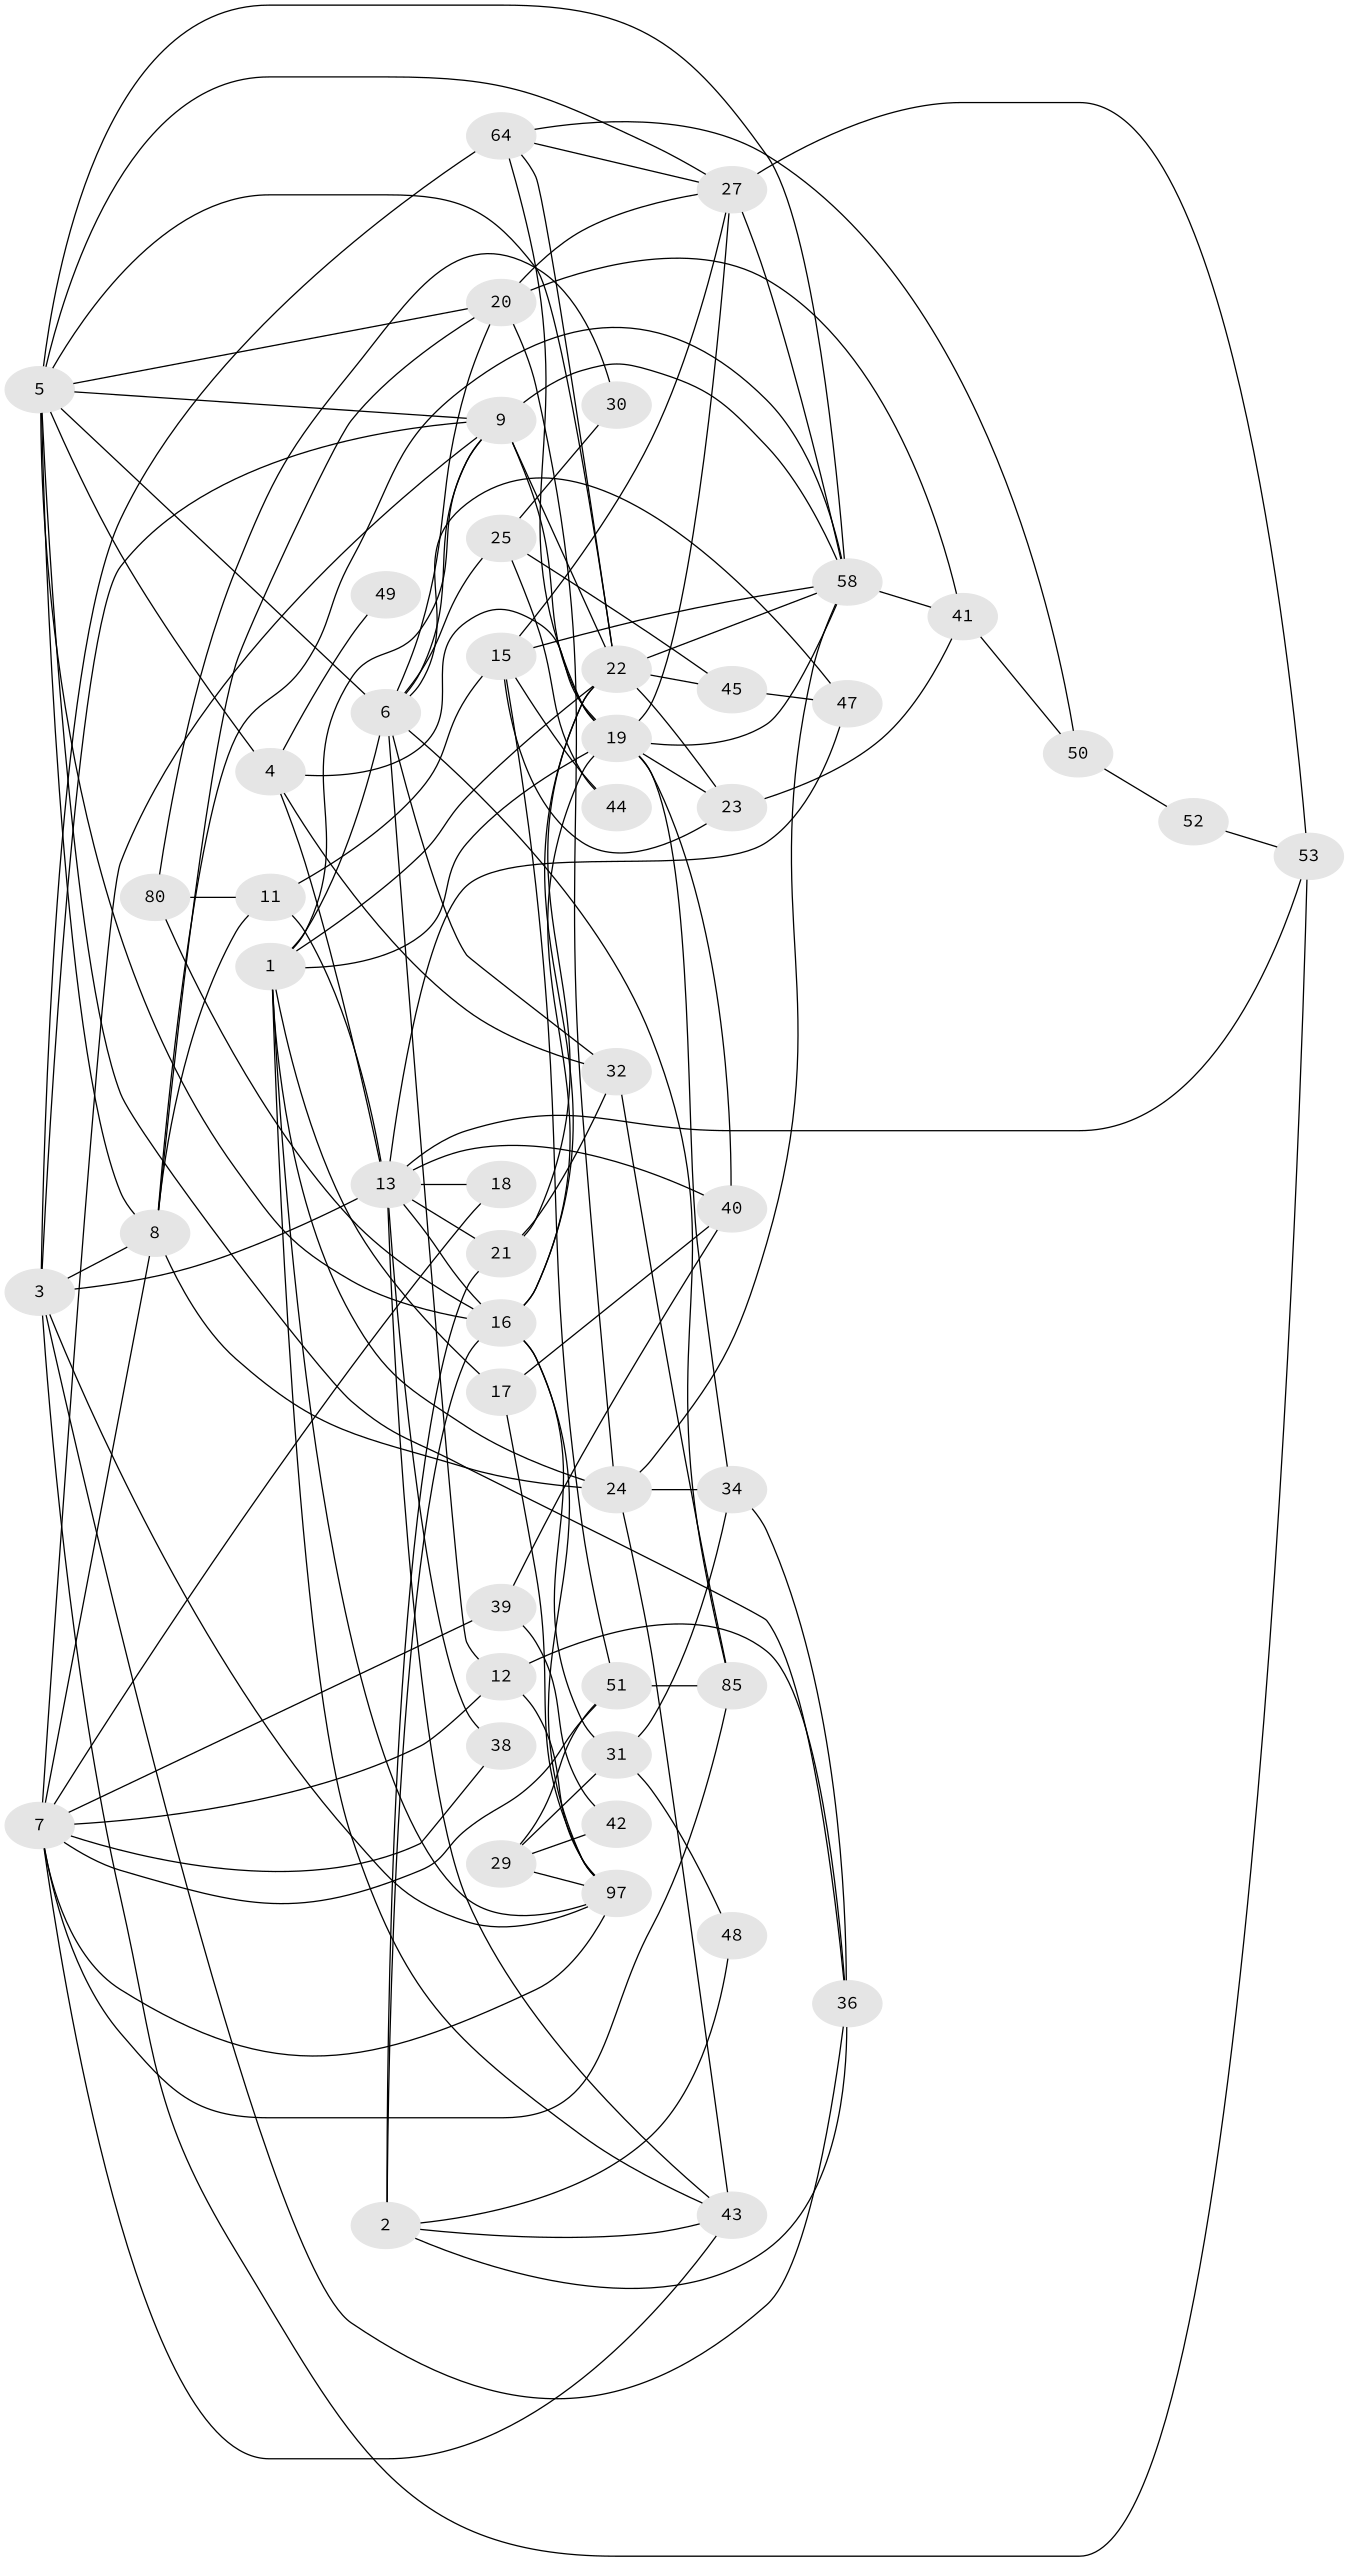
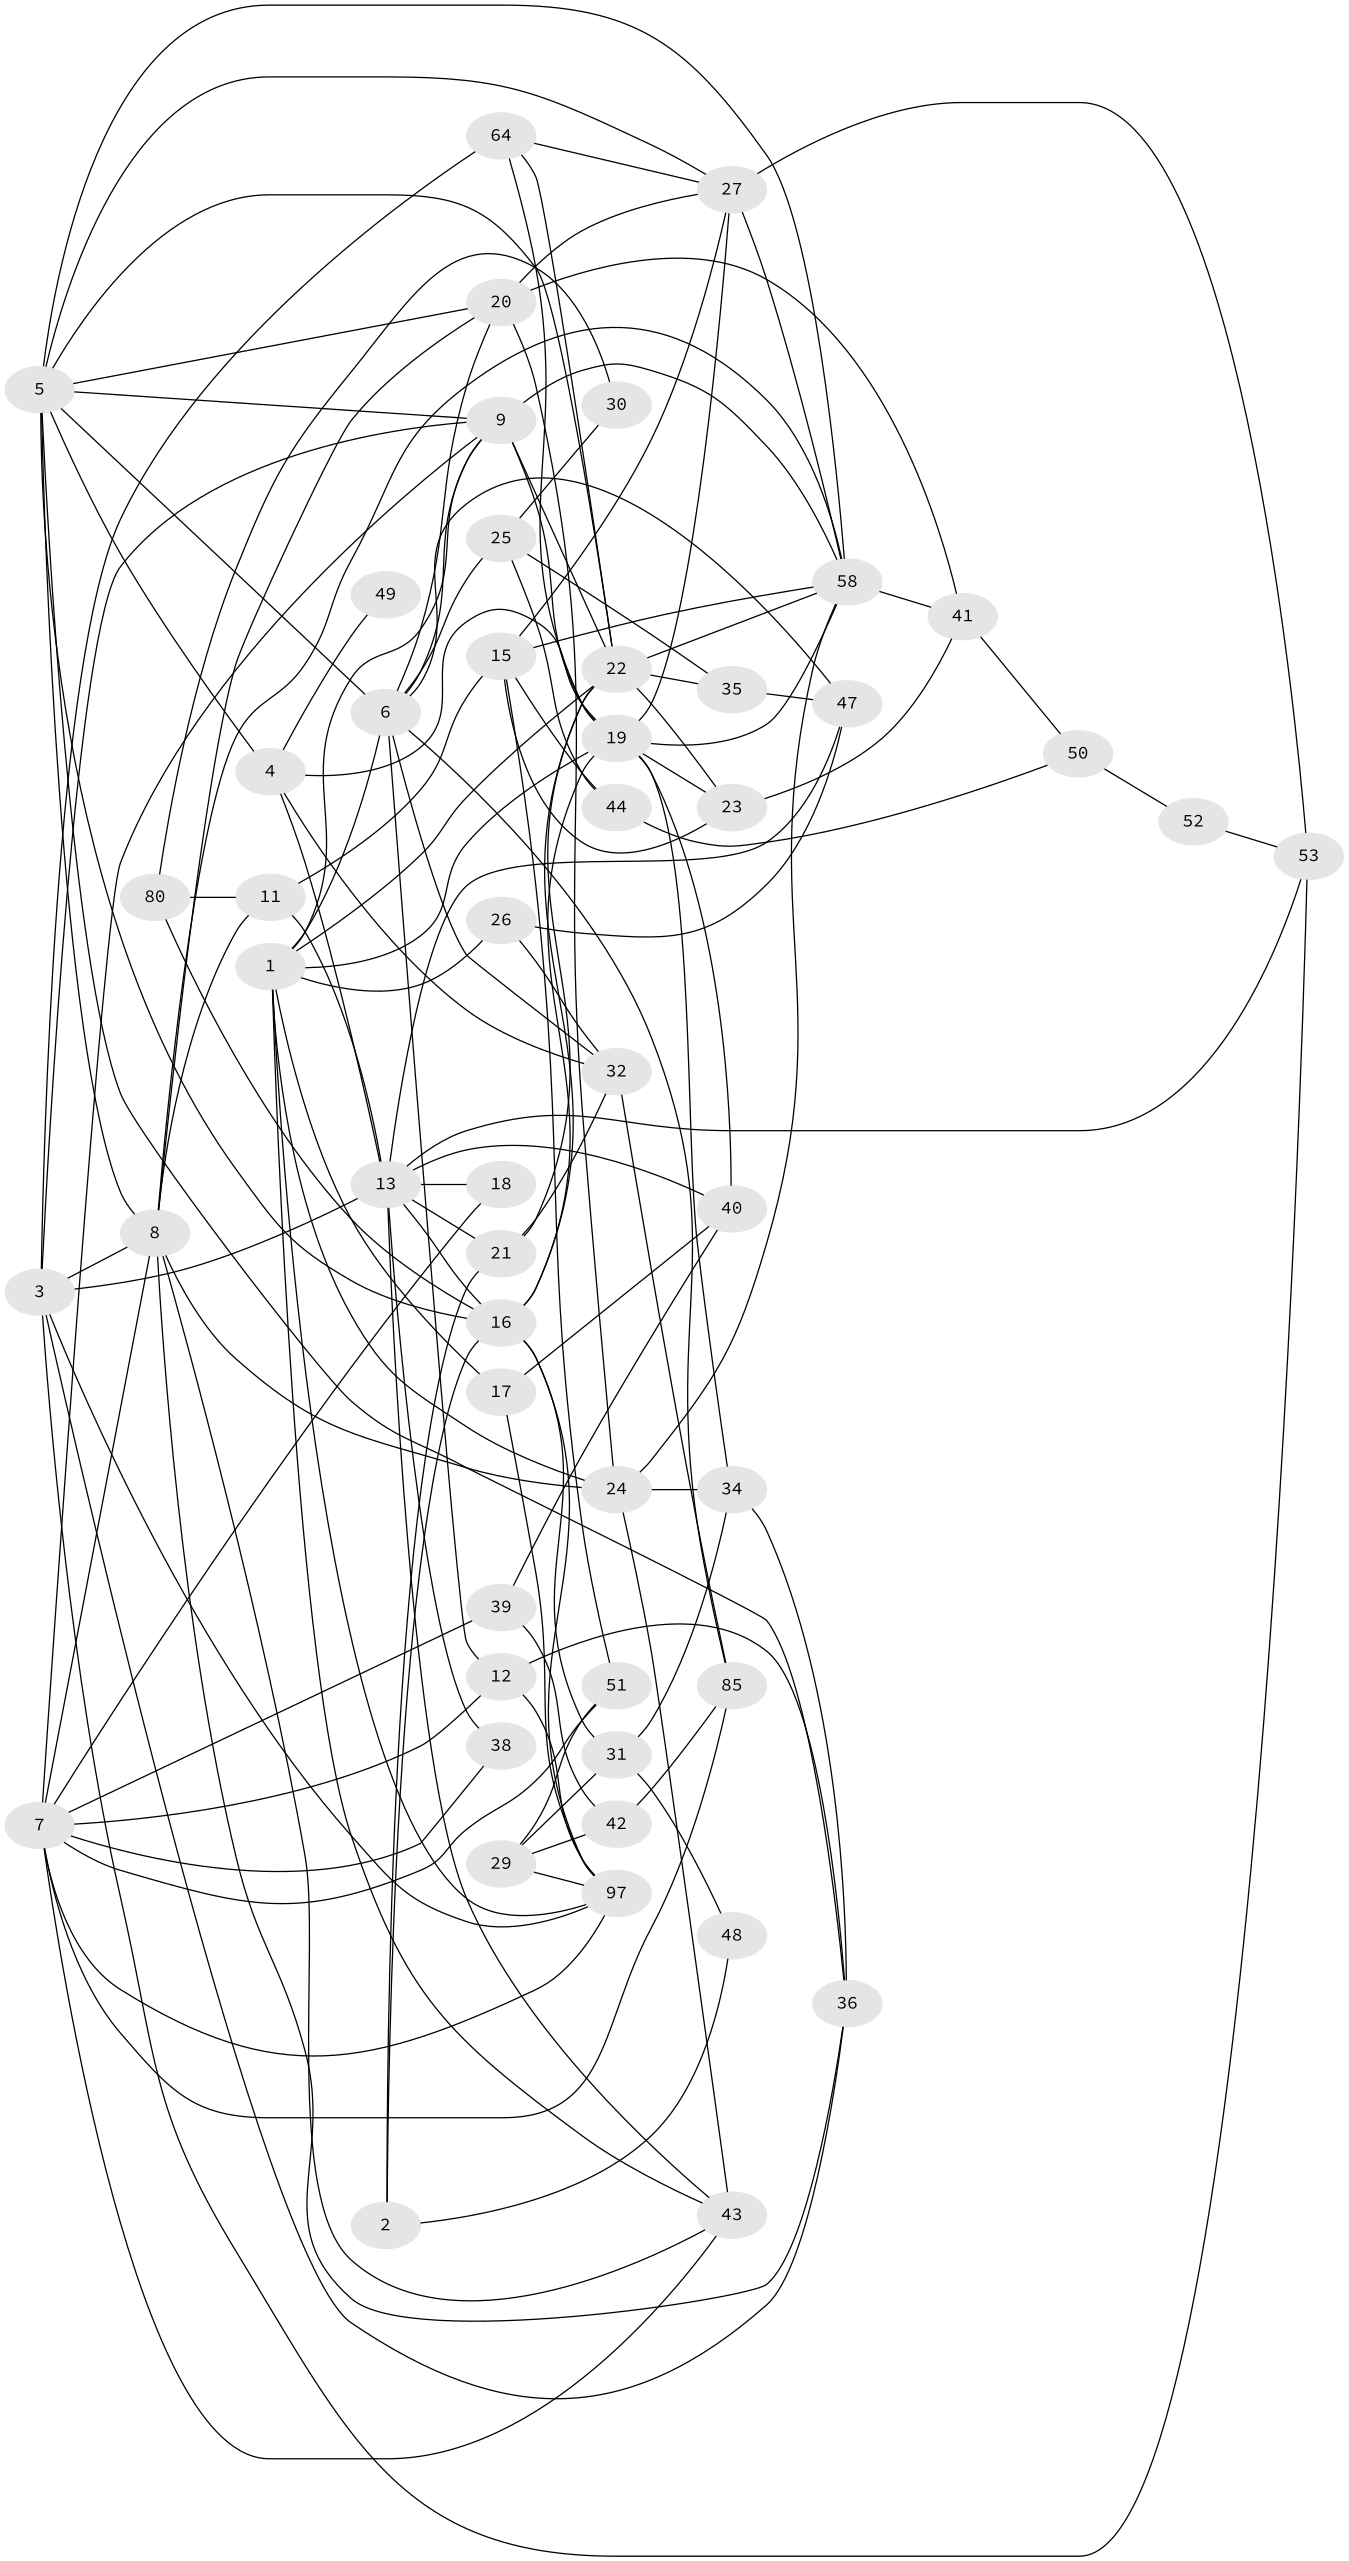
edge "64" -- "50": now "44" -- "50"
node "45": label "45" -> "35"
node "26": added
edge "51" -- "85": now "42" -- "85"
edge "43" -- "2": now "43" -- "8"
edge "36" -- "2": now "36" -- "8"
